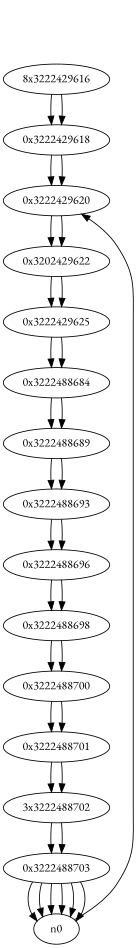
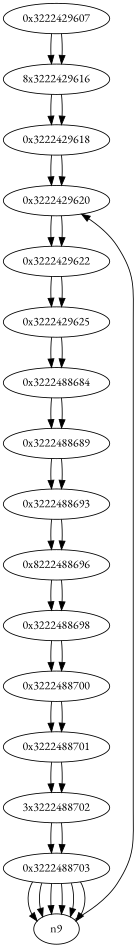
node "0x3222429607": added
node "0x3202429622": label "0x3202429622" -> "0x3222429622"
node "0x3222488696": label "0x3222488696" -> "0x8222488696"
node "n0": label "n0" -> "n9"
